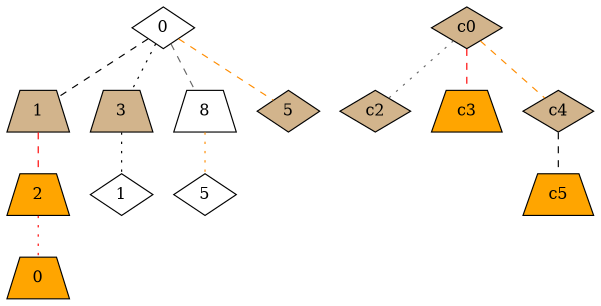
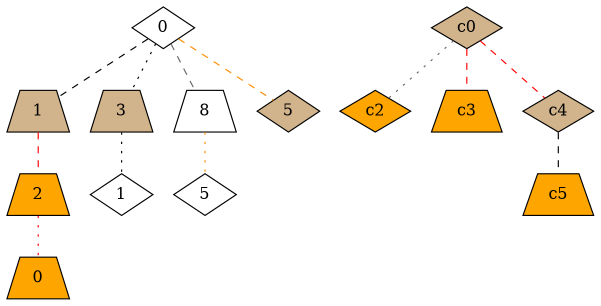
edge "c0" -- "c4": color darkorange -> red
node "c2": fillcolor tan -> orange
